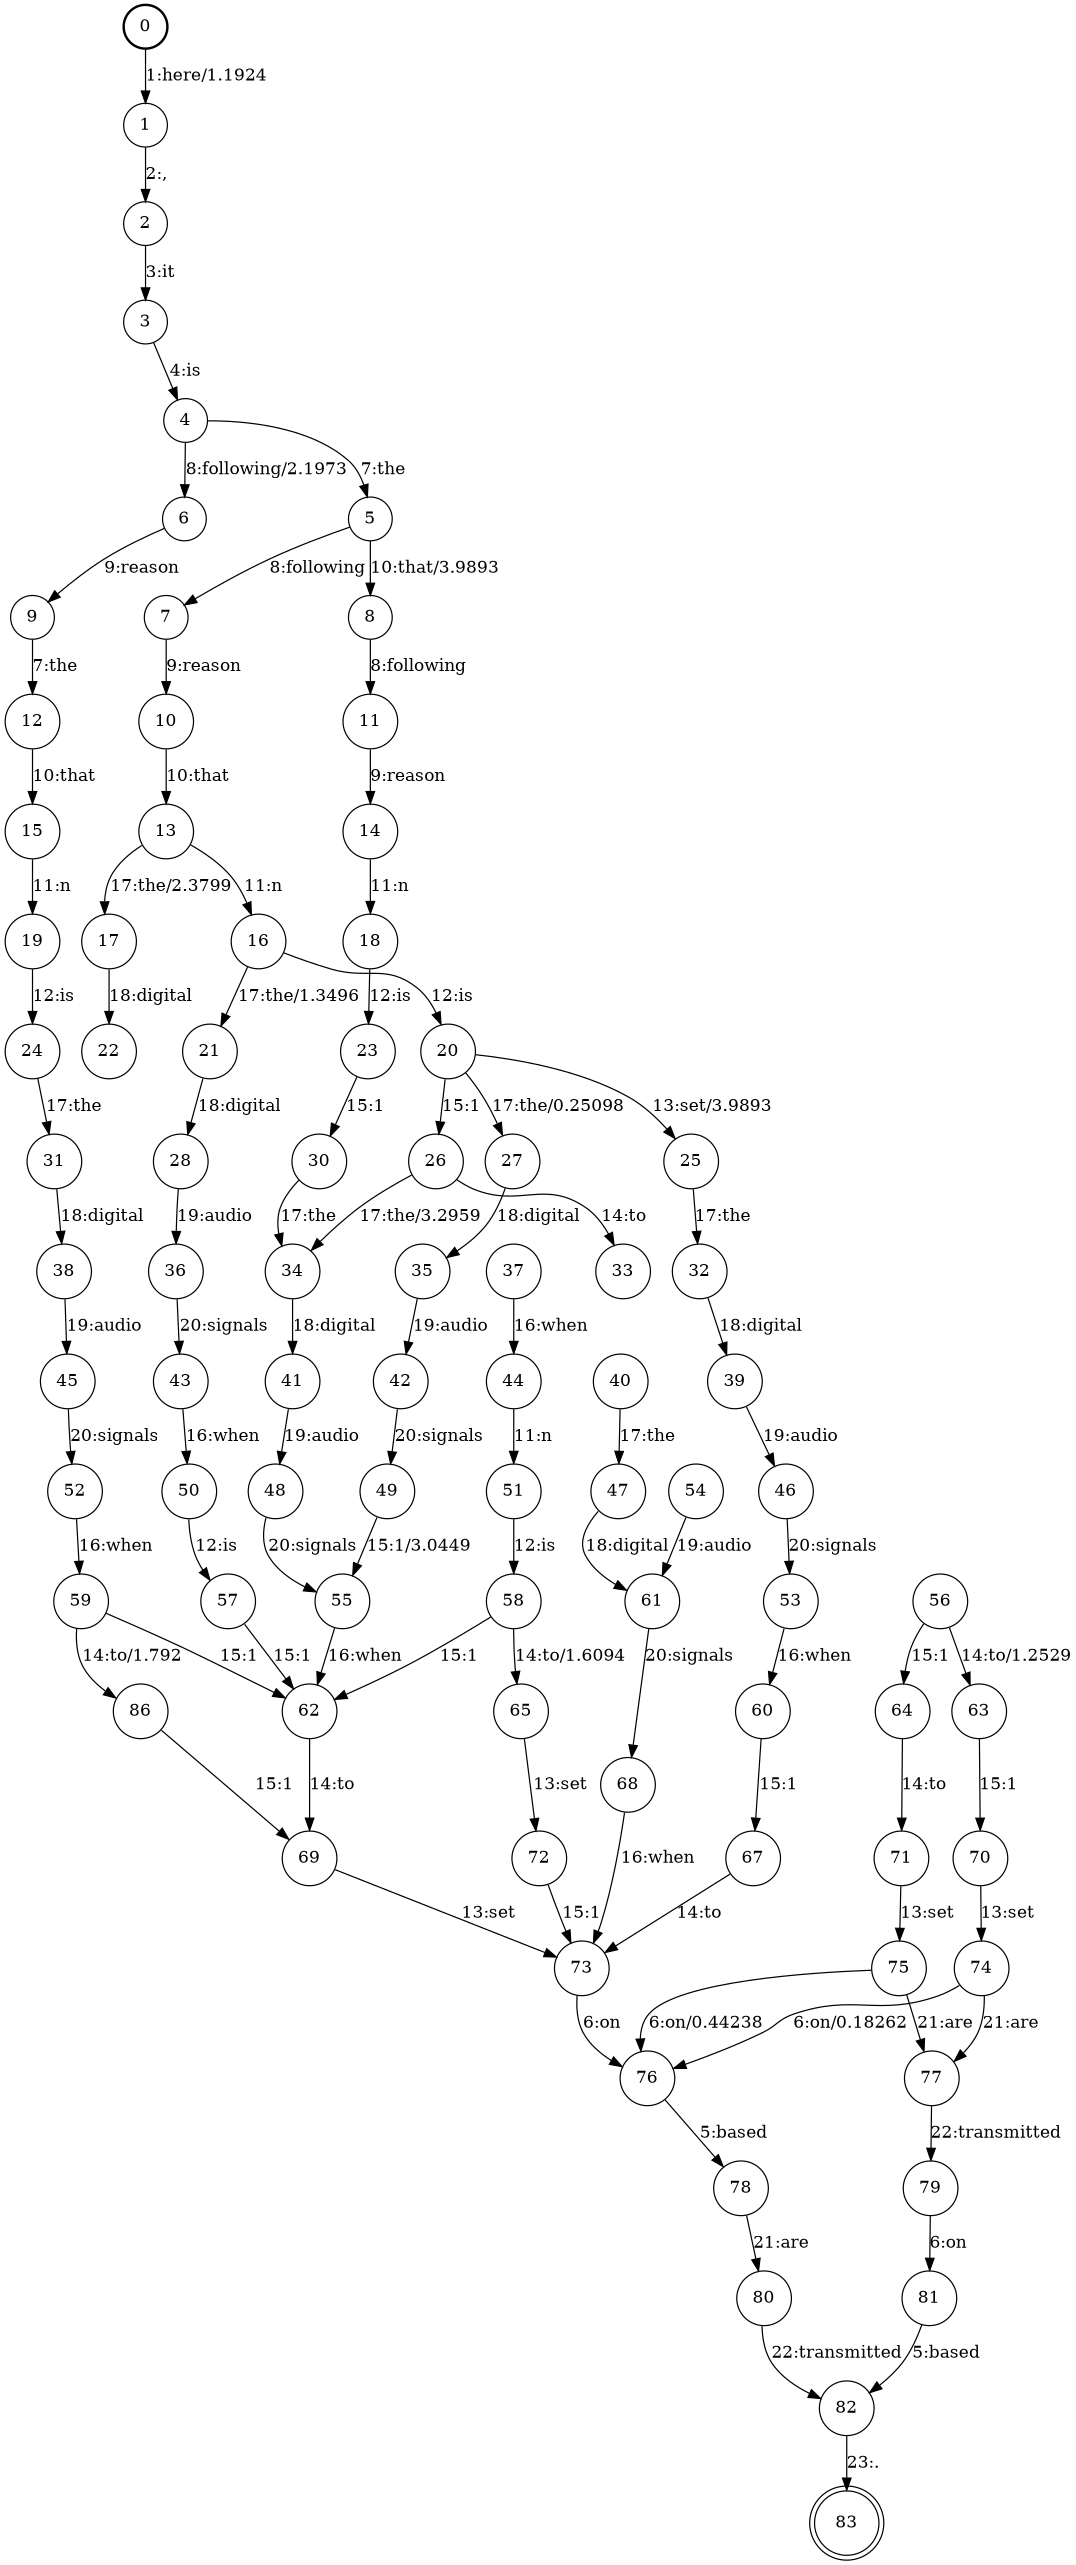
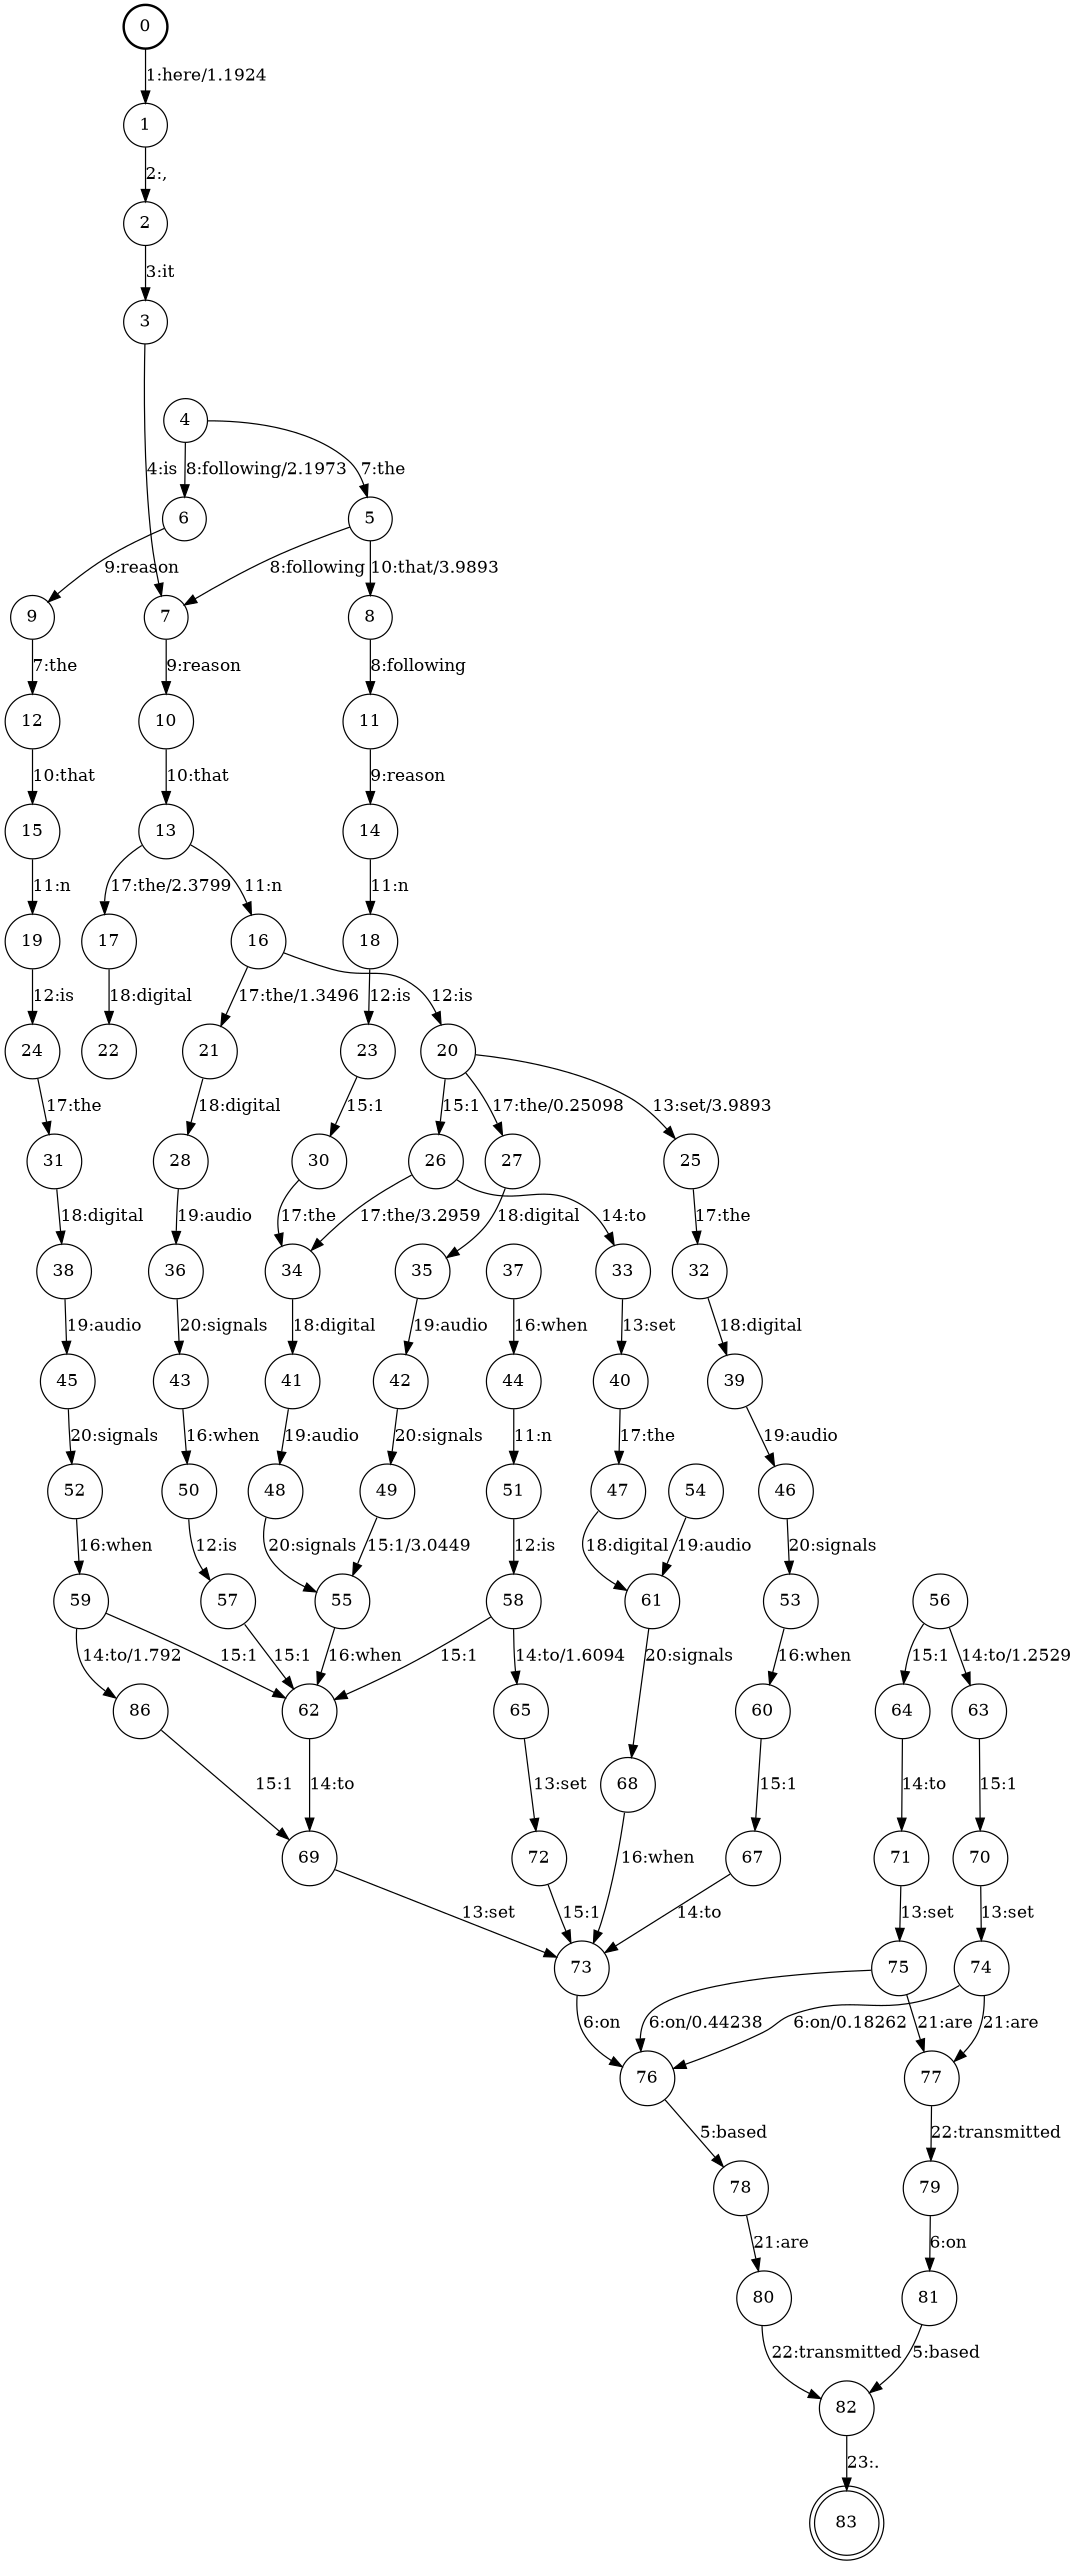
edge "3" -> "4": now "3" -> "7"
edge "33" -> "40": added, label "13:set"
